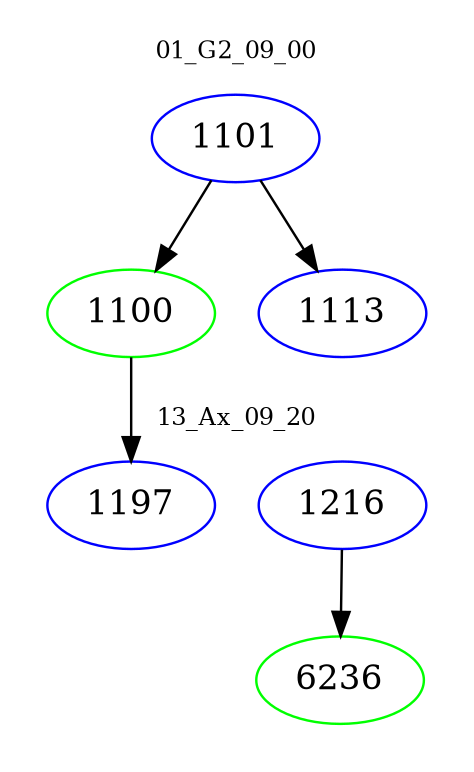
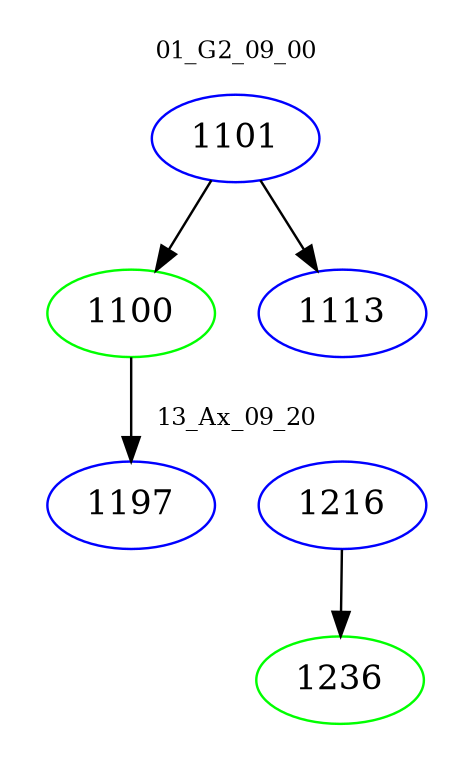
node "6236": label "6236" -> "1236"
